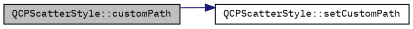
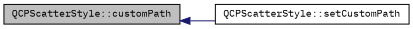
edge "QCPScatterStyle::customPath" -> "QCPScatterStyle::setCustomPath": reversed
